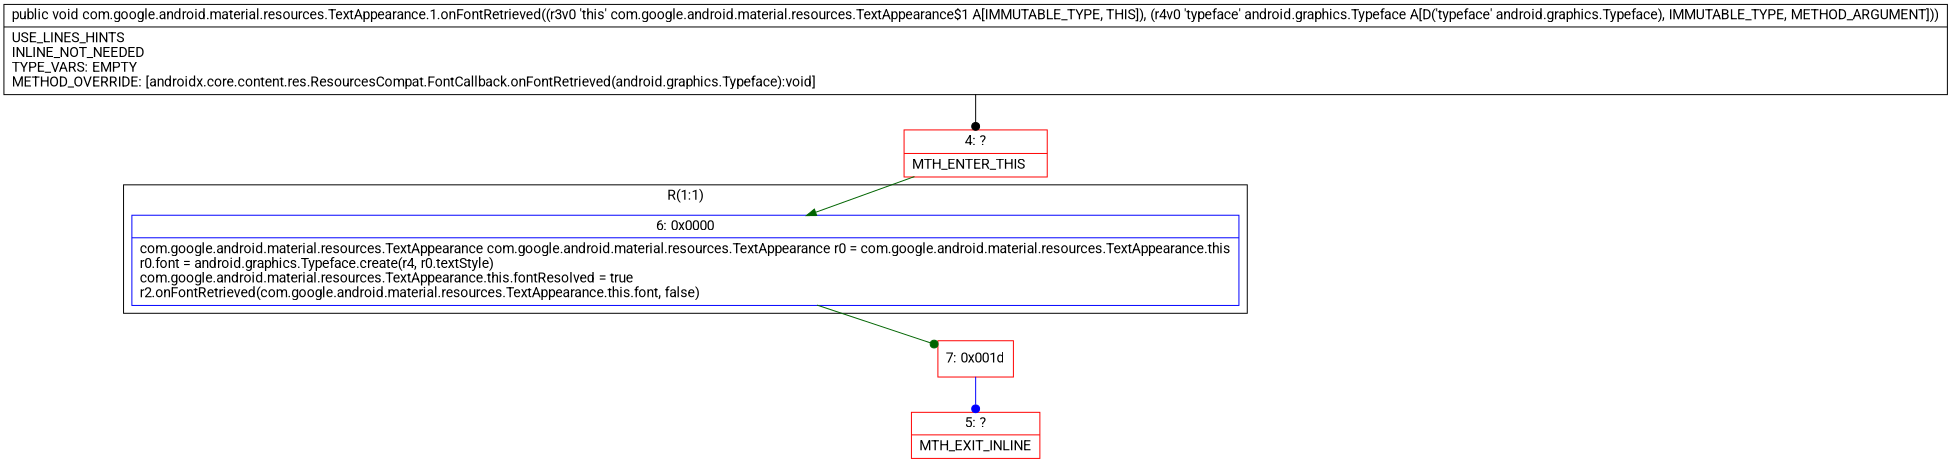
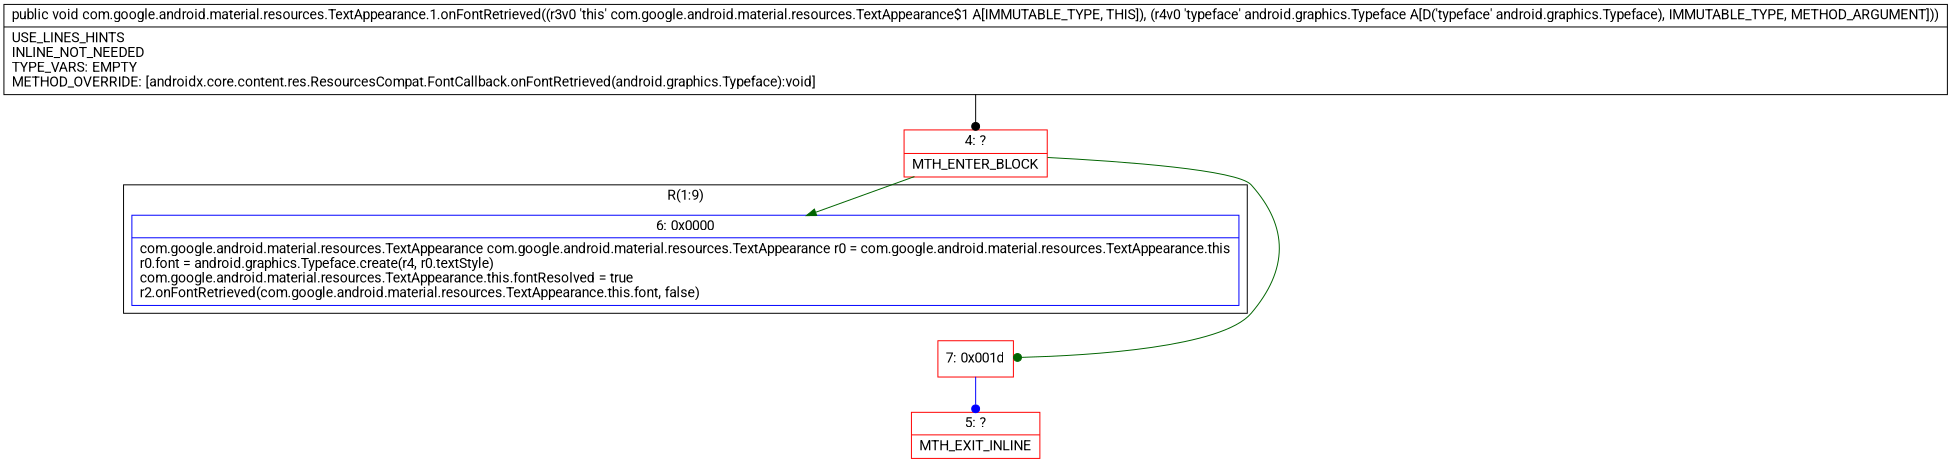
node "4: ?": text "MTH_ENTER_THIS" -> "MTH_ENTER_BLOCK"
cluster "R(1:1)": label "R(1:1)" -> "R(1:9)"
edge "6: 0x0000" -> "7: 0x001d": now "4: ?" -> "7: 0x001d"
